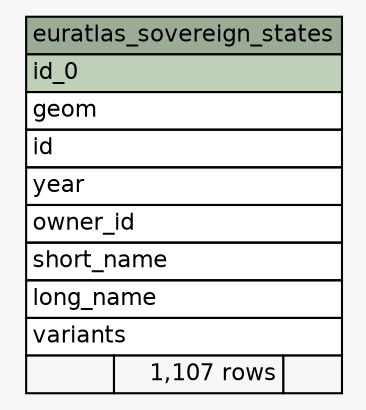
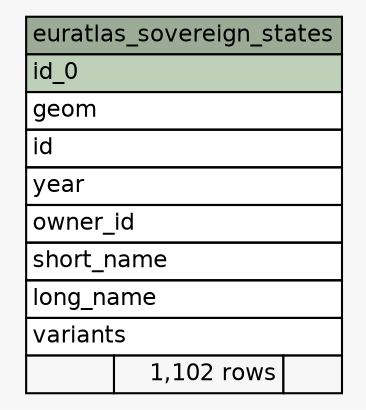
node "euratlas_sovereign_states": text "1,107 rows" -> "1,102 rows"
